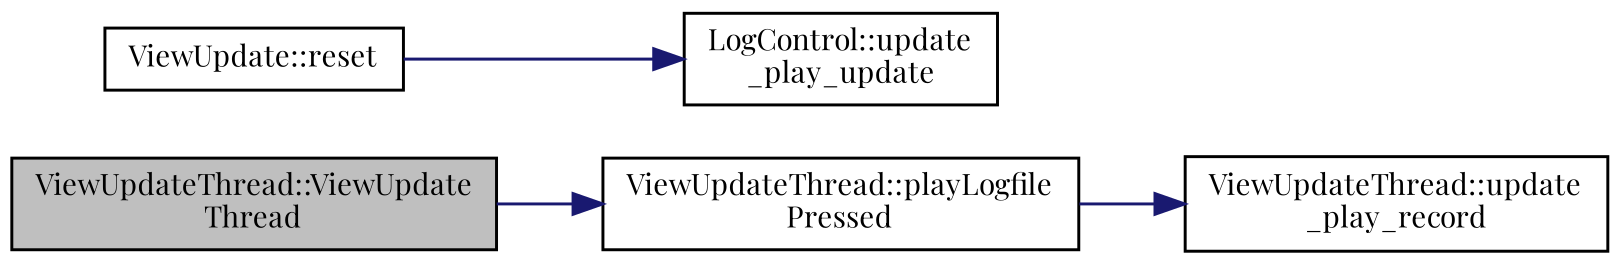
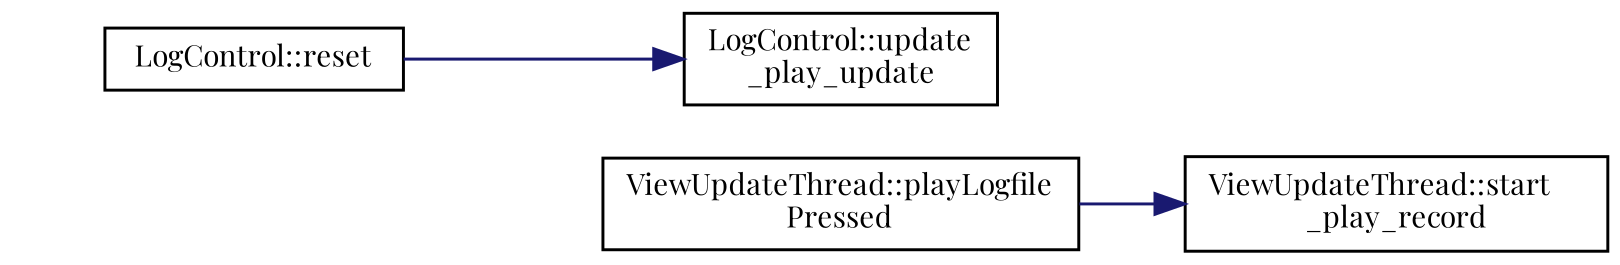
node "ViewUpdate::reset": label "ViewUpdate::reset" -> "LogControl::reset"
node "ViewUpdateThread::ViewUpdate Thread": removed
node "ViewUpdateThread::update _play_record": label "ViewUpdateThread::update _play_record" -> "ViewUpdateThread::start _play_record"
